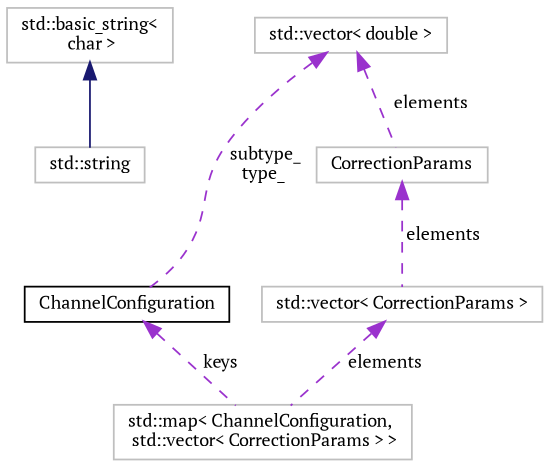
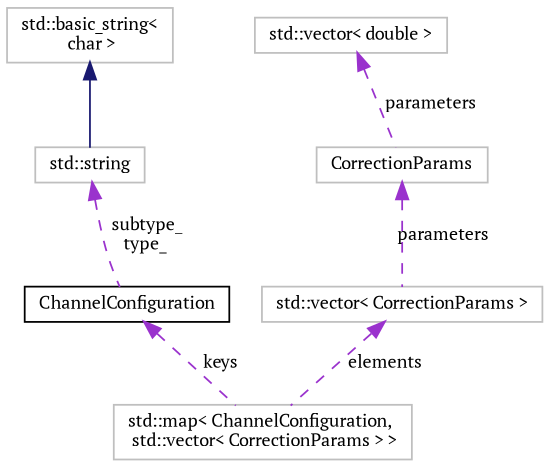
edge "CorrectionParams" -> "std::vector< double >": label " elements" -> " parameters"
edge "ChannelConfiguration" -> "std::vector< double >": now "ChannelConfiguration" -> "std::string"
edge "std::vector< CorrectionParams >" -> "CorrectionParams": label " elements" -> " parameters"
